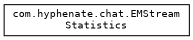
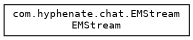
node "com.hyphenate.chat.EMStream Statistics": label "com.hyphenate.chat.EMStream Statistics" -> "com.hyphenate.chat.EMStream EMStream"
